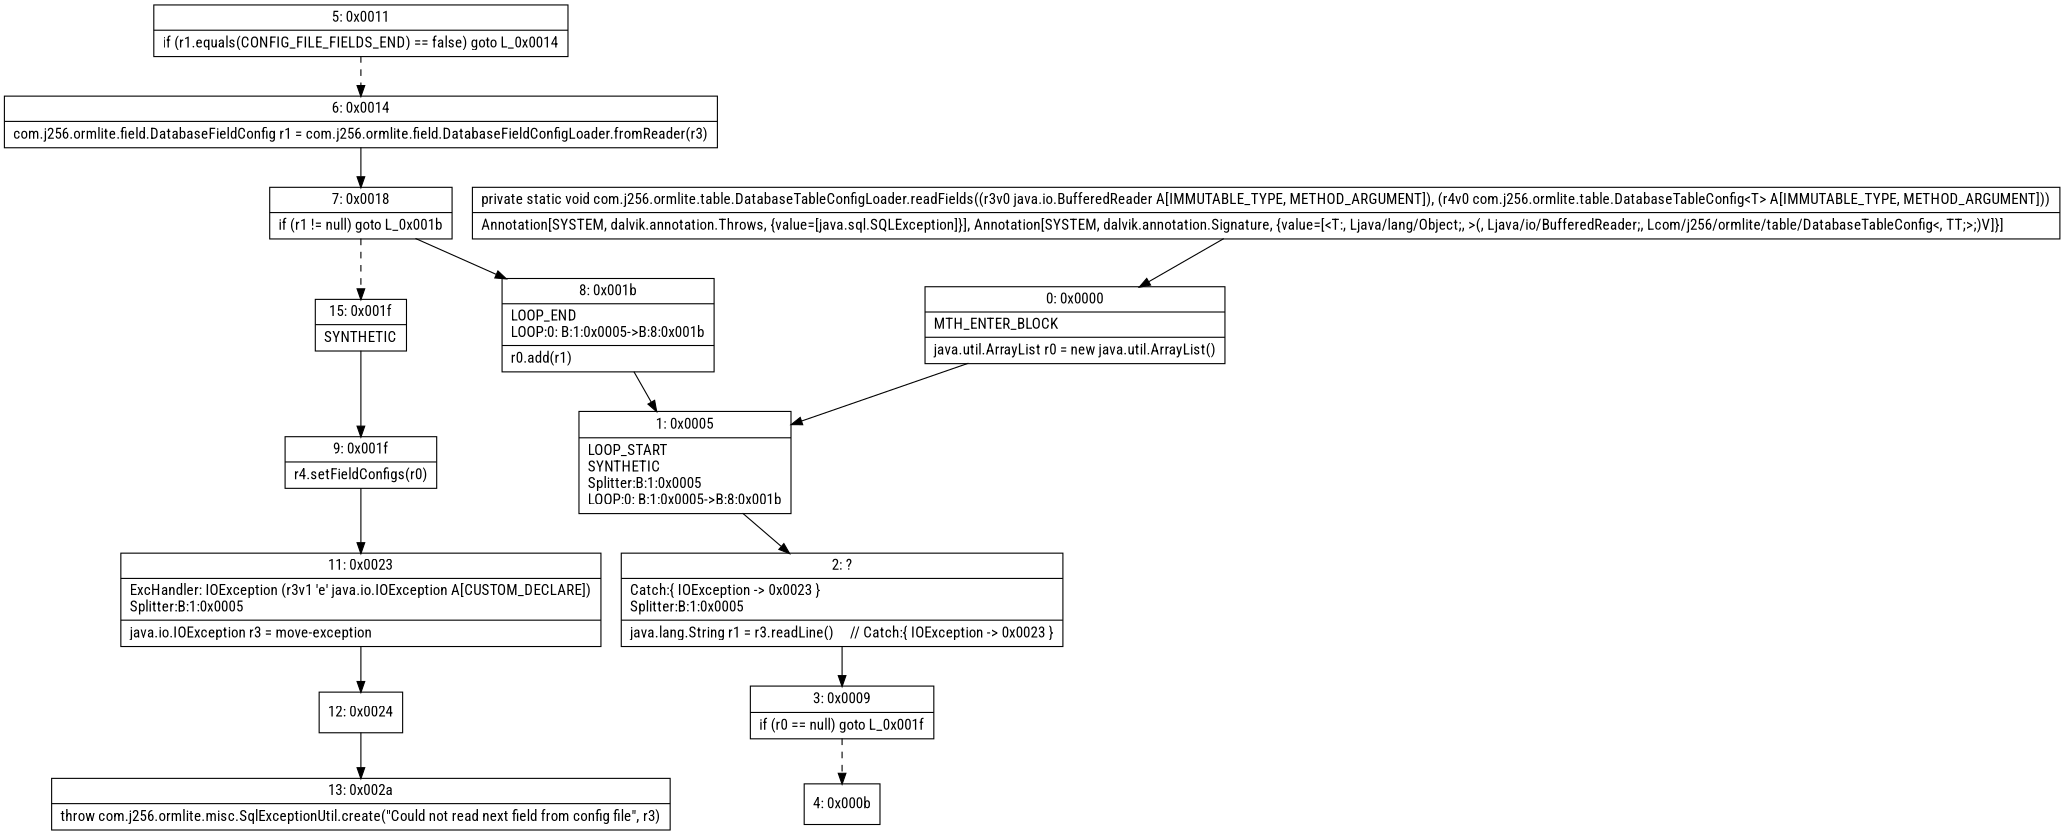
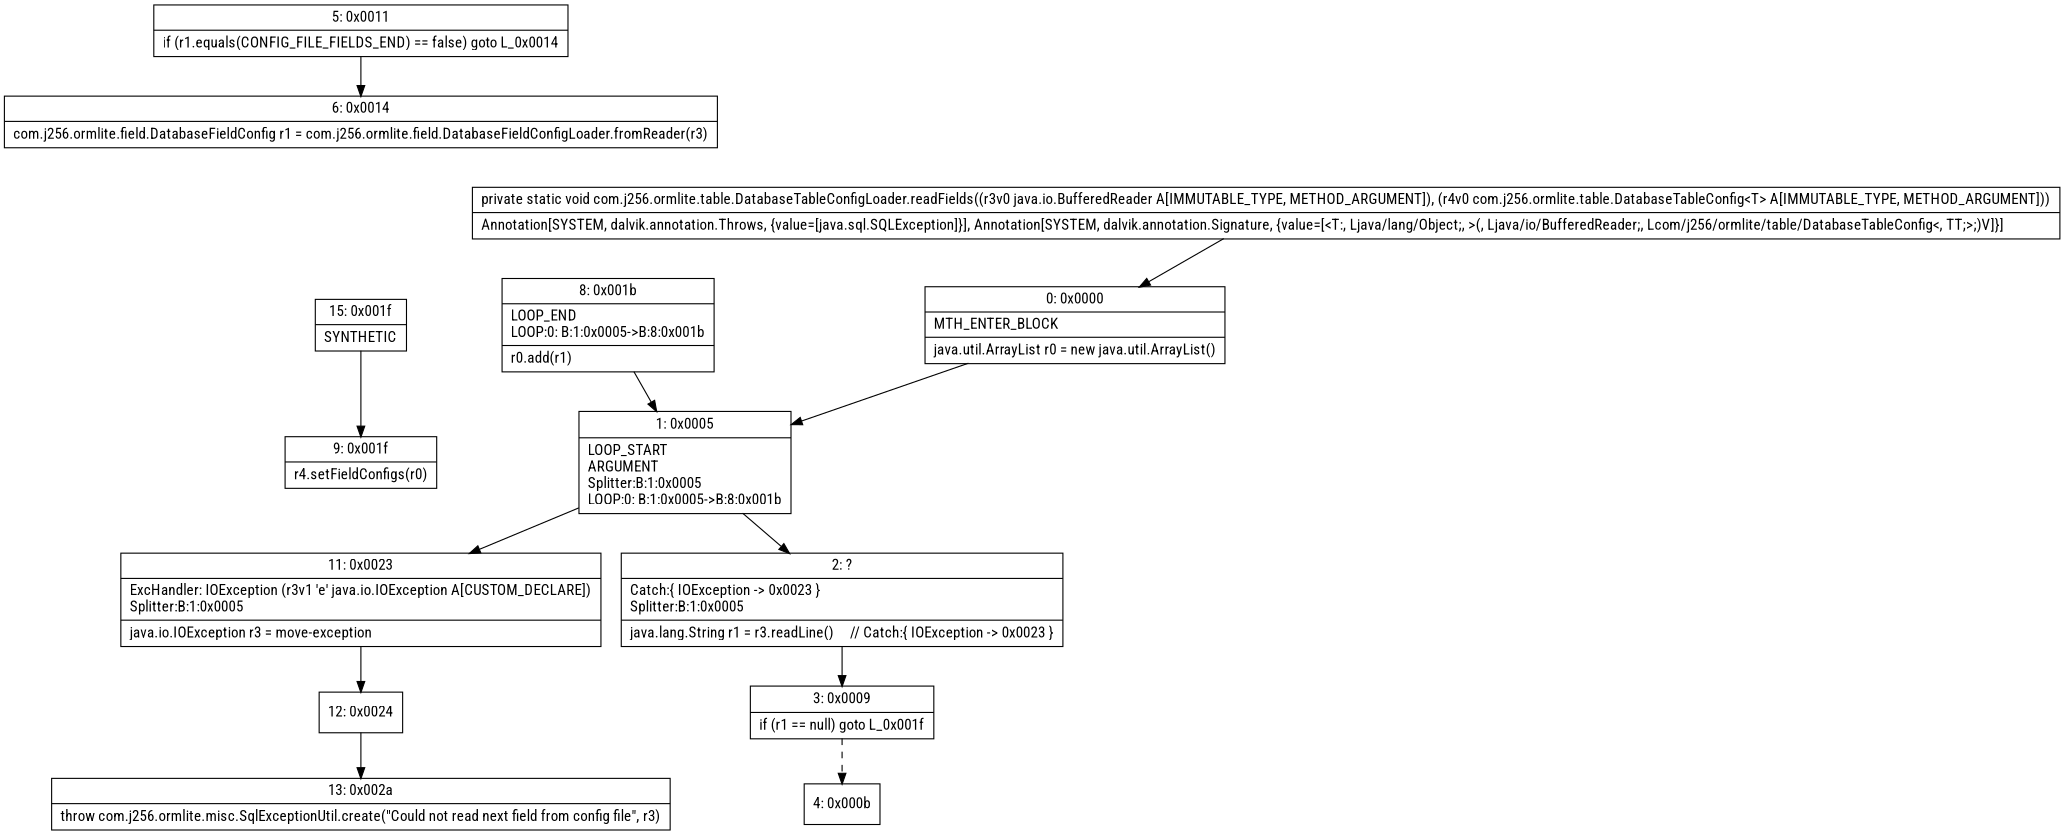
edge "5: 0x0011" -> "6: 0x0014": style dashed -> solid
node "7: 0x0018": removed
node "1: 0x0005": text "SYNTHETIC" -> "ARGUMENT"
edge "9: 0x001f" -> "11: 0x0023": now "1: 0x0005" -> "11: 0x0023"
node "3: 0x0009": text "if (r0 == null) goto L_0x001f" -> "if (r1 == null) goto L_0x001f"
